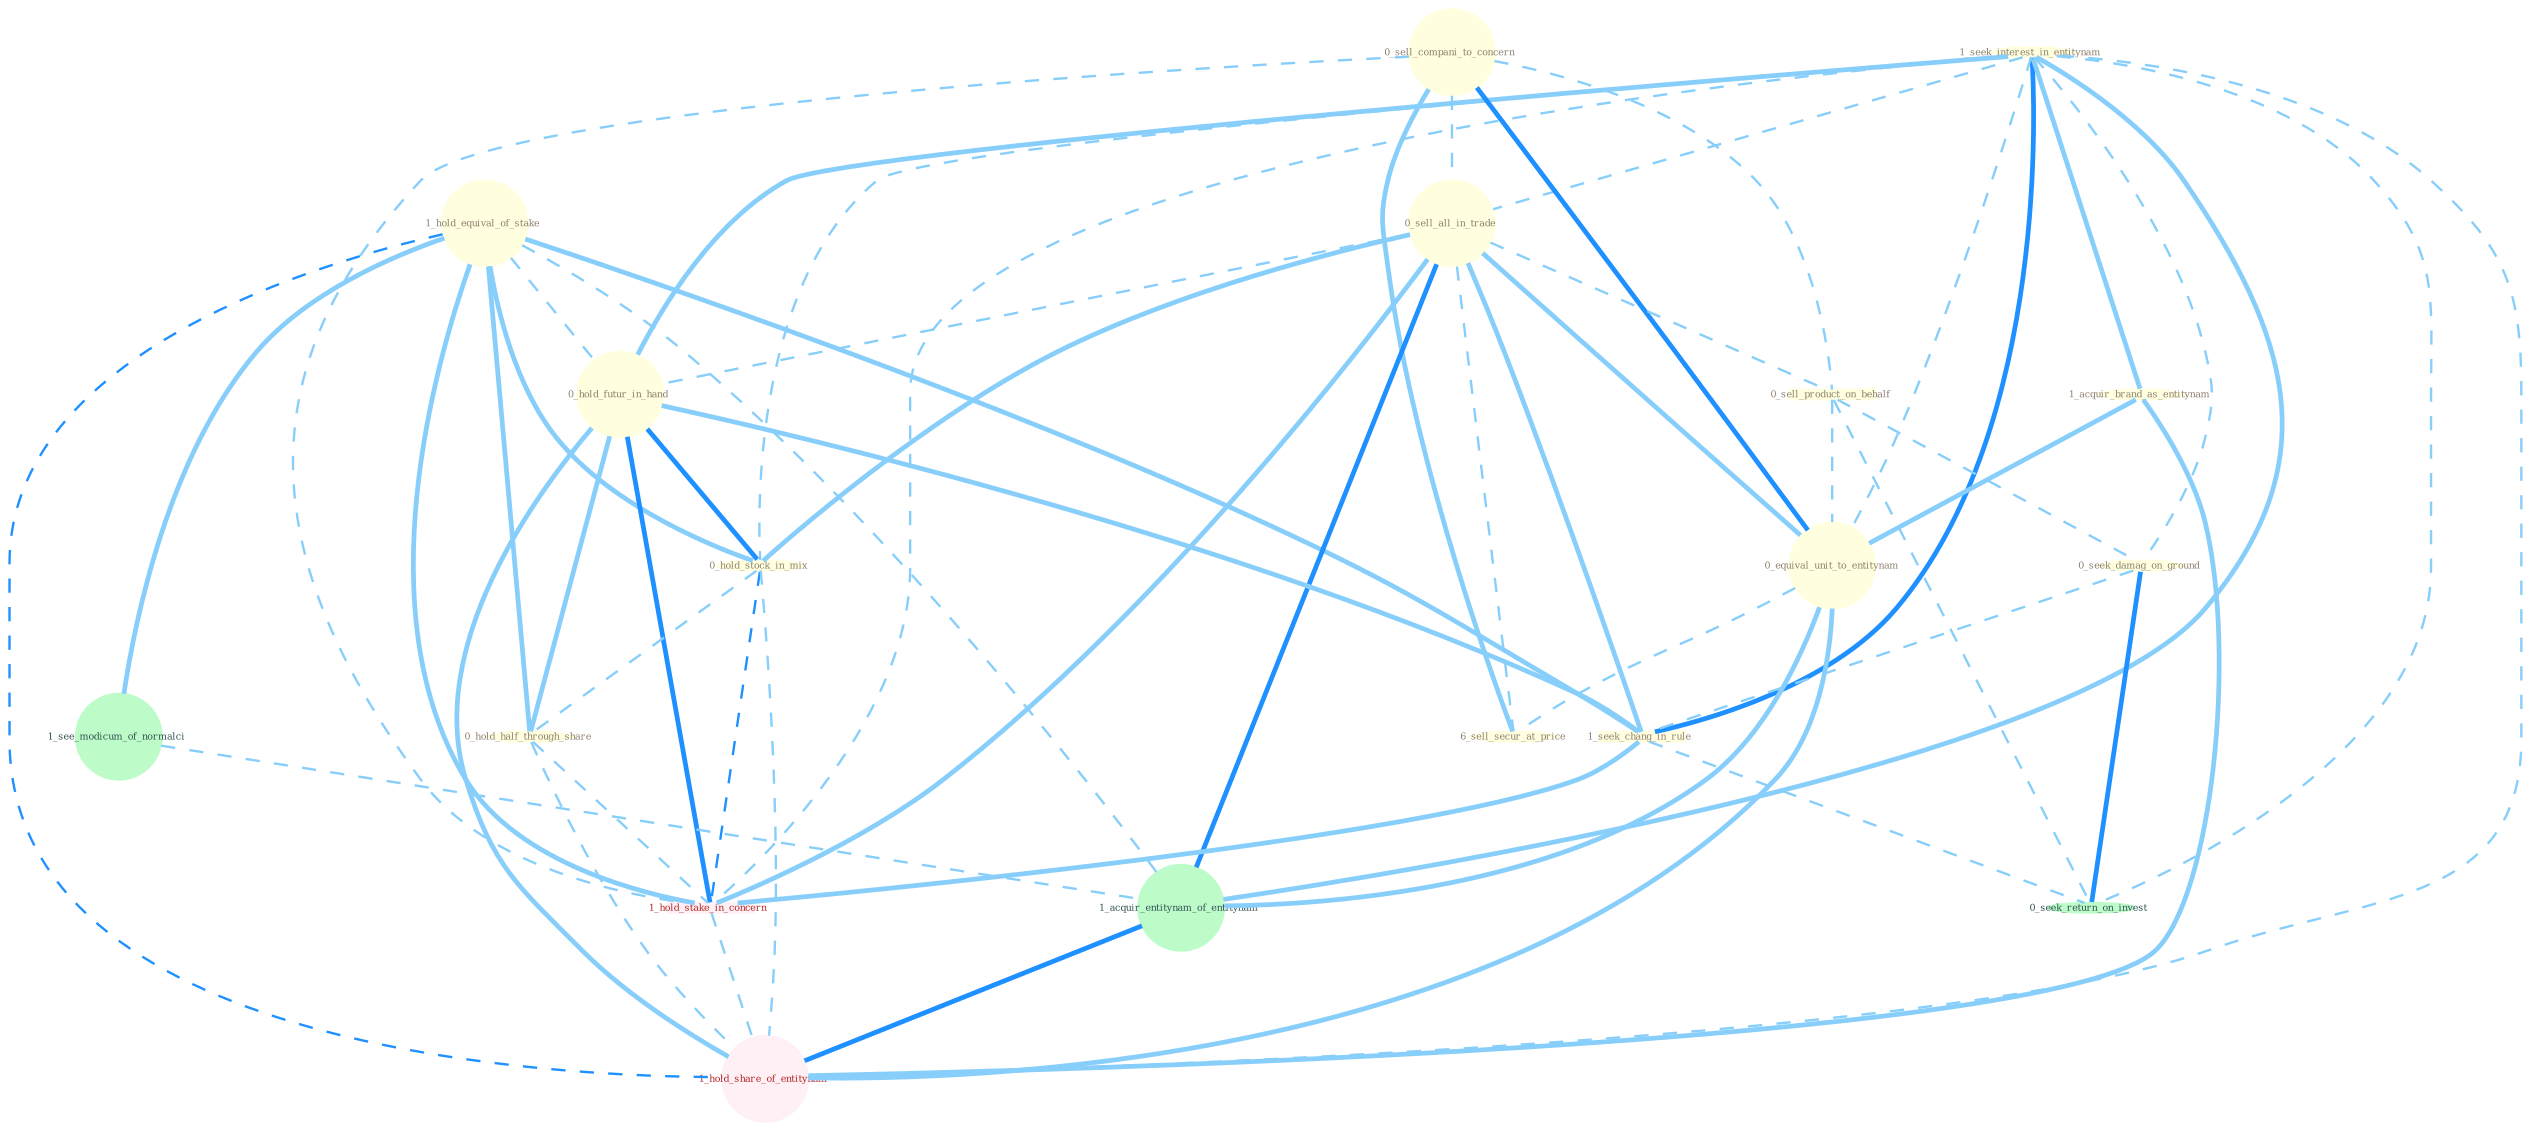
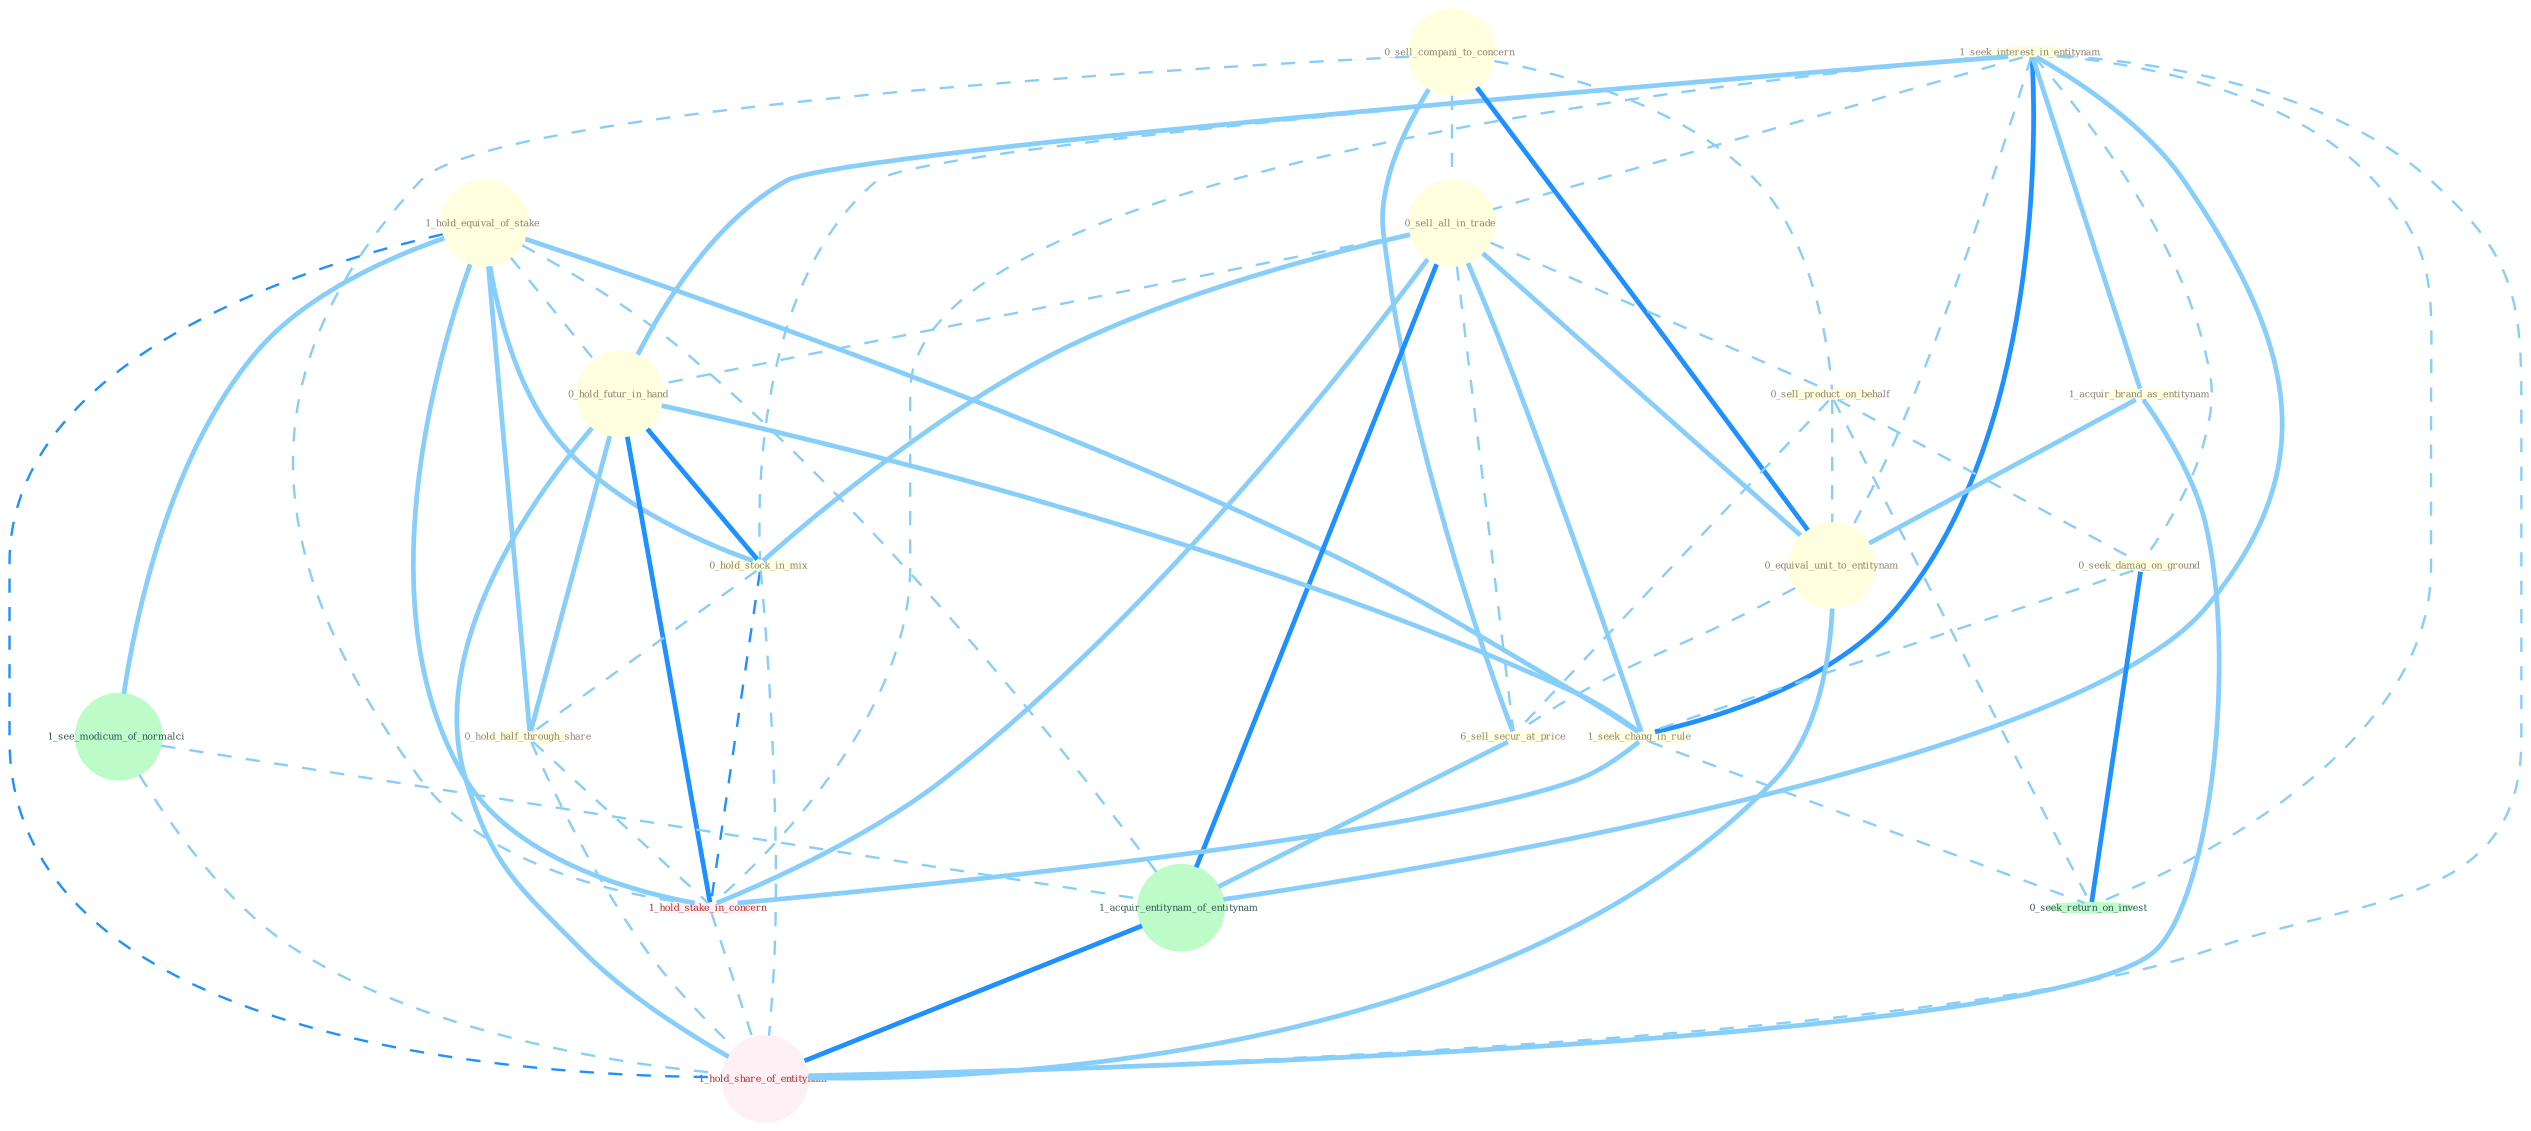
edge "0_sell_product_on_behalf" -- "6_sell_secur_at_price": added
edge "0_equival_unit_to_entitynam" -- "1_acquir_entitynam_of_entitynam": now "6_sell_secur_at_price" -- "1_acquir_entitynam_of_entitynam"
edge "1_see_modicum_of_normalci" -- "1_hold_share_of_entitynam": added
